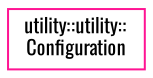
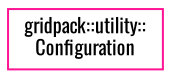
node "utility::utility:: Configuration": label "utility::utility:: Configuration" -> "gridpack::utility:: Configuration"
